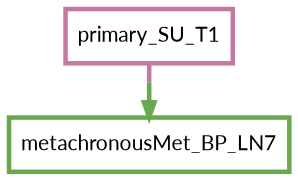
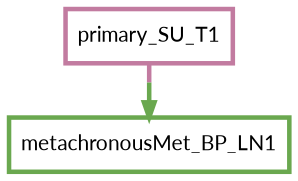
node "metachronousMet_BP_LN7": label "metachronousMet_BP_LN7" -> "metachronousMet_BP_LN1"
